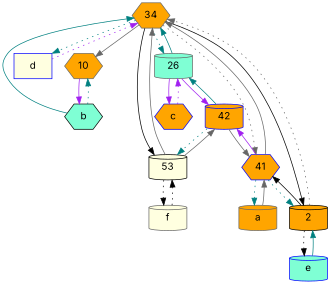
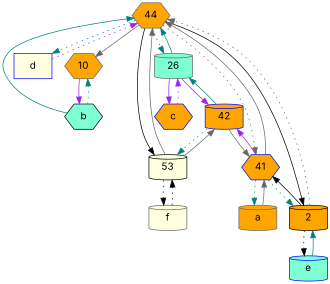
node "34": label "34" -> "44"
